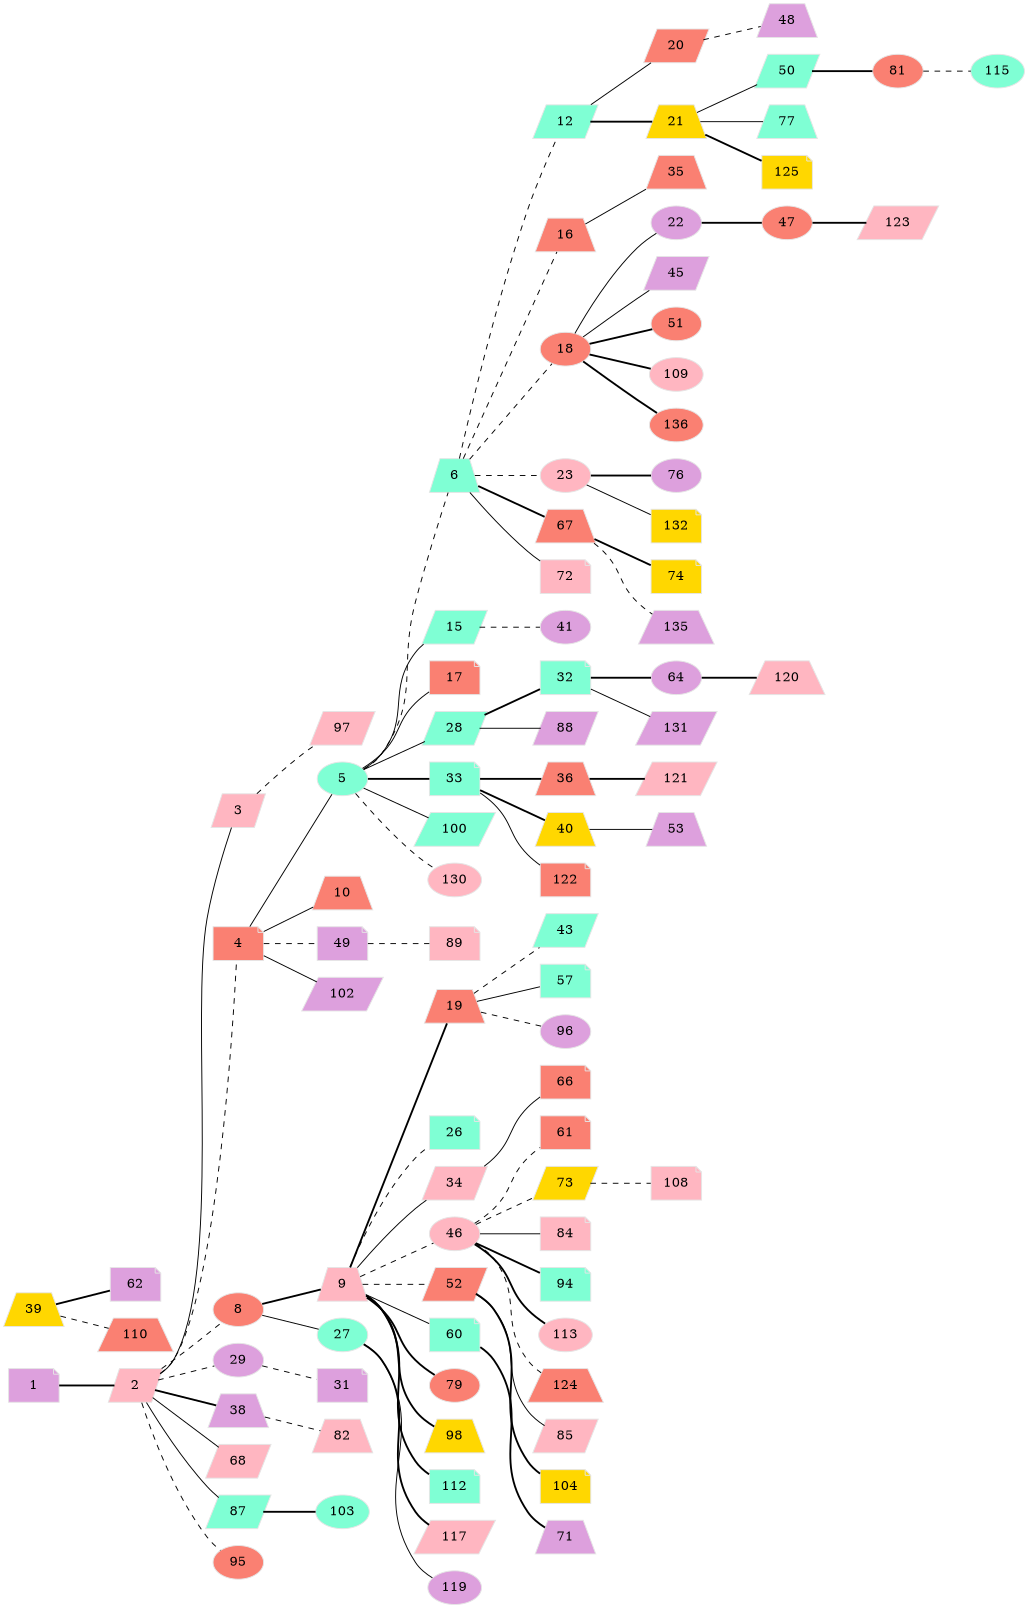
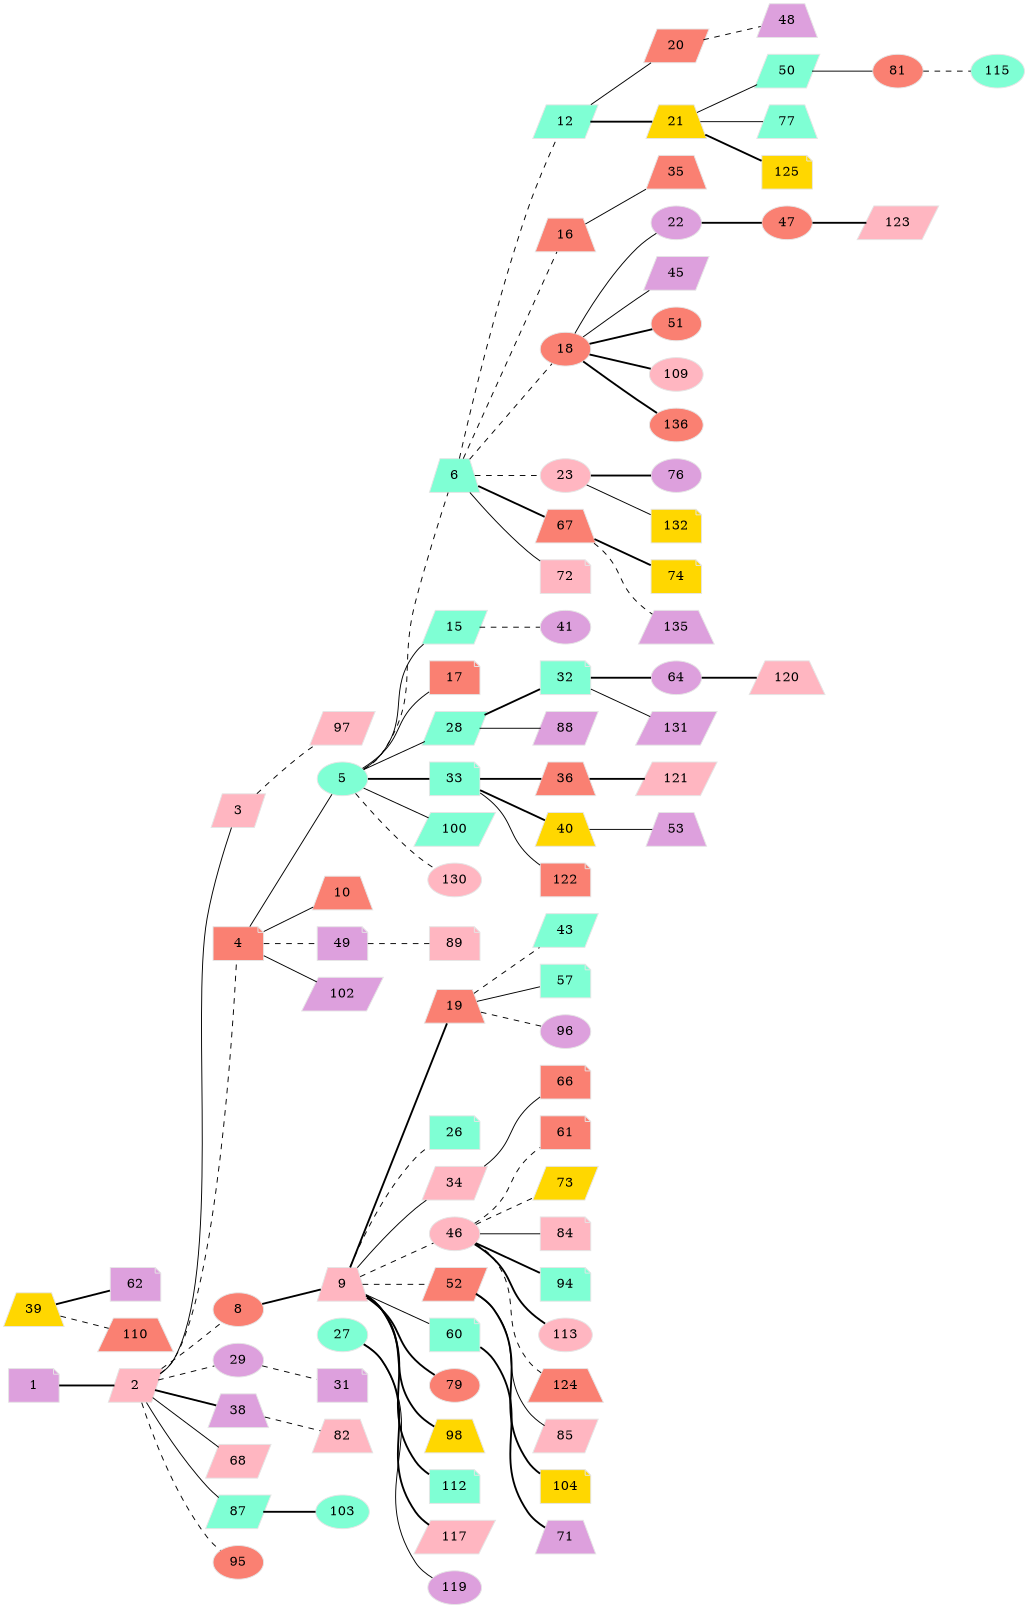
edge "50" -- "81": style bold -> solid
node "108": removed
edge "8" -- "27": removed
